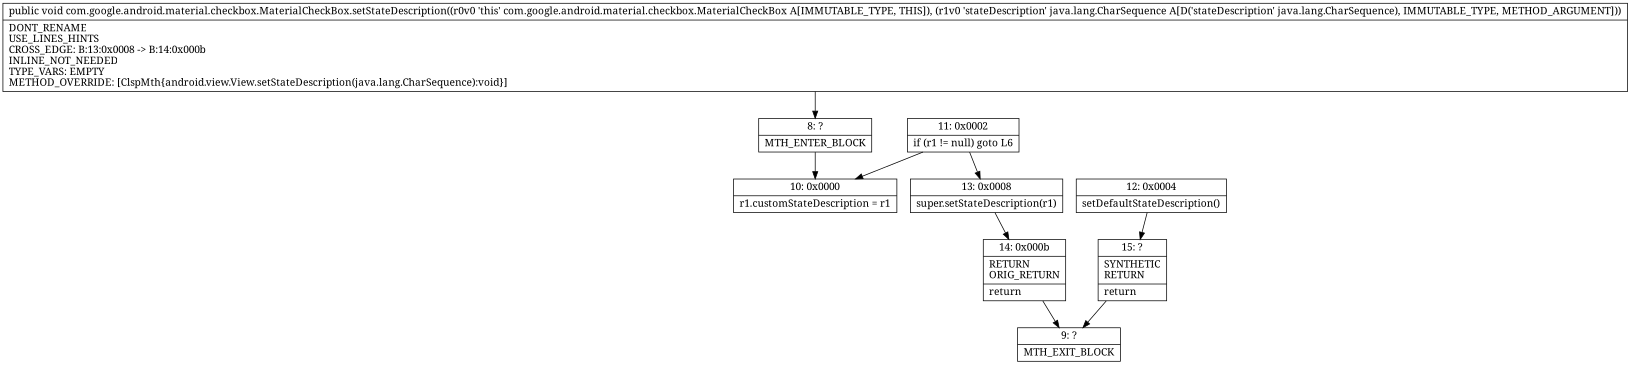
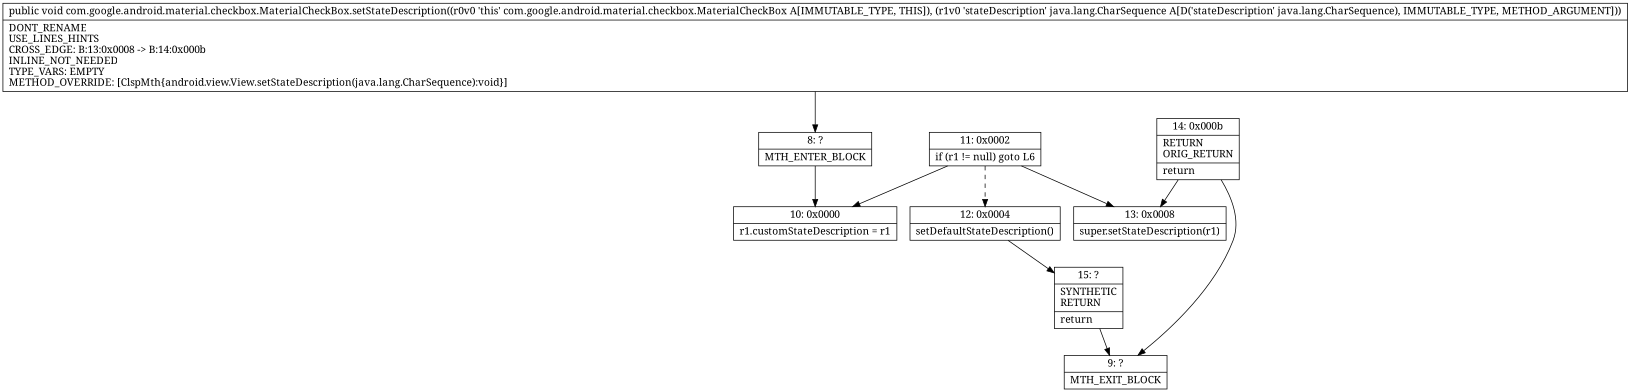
edge "11: 0x0002" -> "12: 0x0004": added
edge "13: 0x0008" -> "14: 0x000b": reversed
